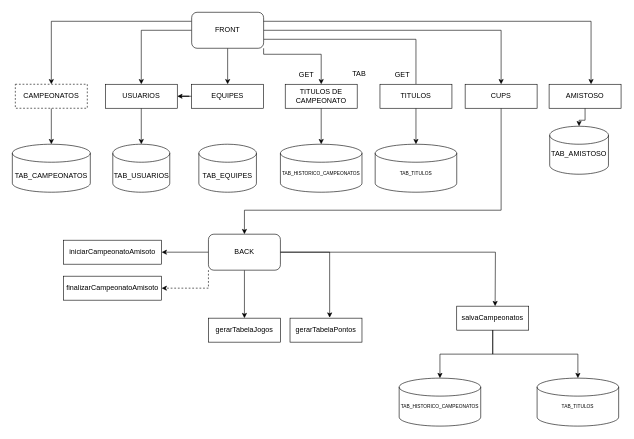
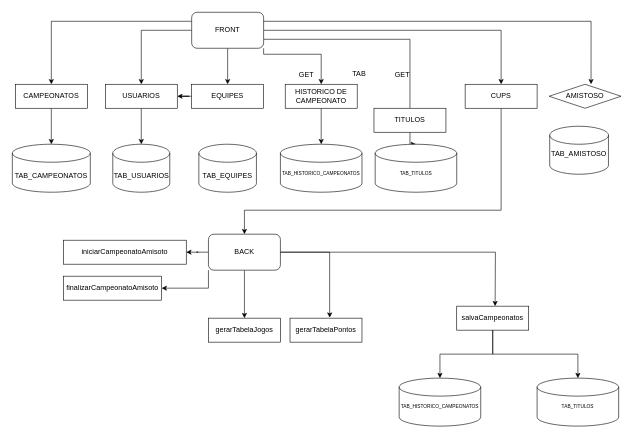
node "CAMPEONATOS": style dashed -> solid
node "TITULOS DE CAMPEONATO": label "TITULOS DE CAMPEONATO" -> "HISTORICO DE CAMPEONATO"
node "TITULOS": moved (416, 96) -> (410, 120)
node "AMISTOSO": shape rectangle -> diamond
edge "AMISTOSO" -> "TAB_AMISTOSO": removed
node "iniciarCampeonatoAmisoto": size 98x24 -> 123x24
edge "BACK" -> "finalizarCampeonatoAmisoto": style dashed -> solid
